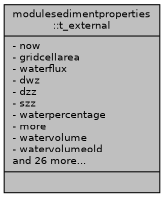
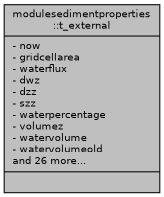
node "modulesedimentproperties": text "- more" -> "- volumez"
